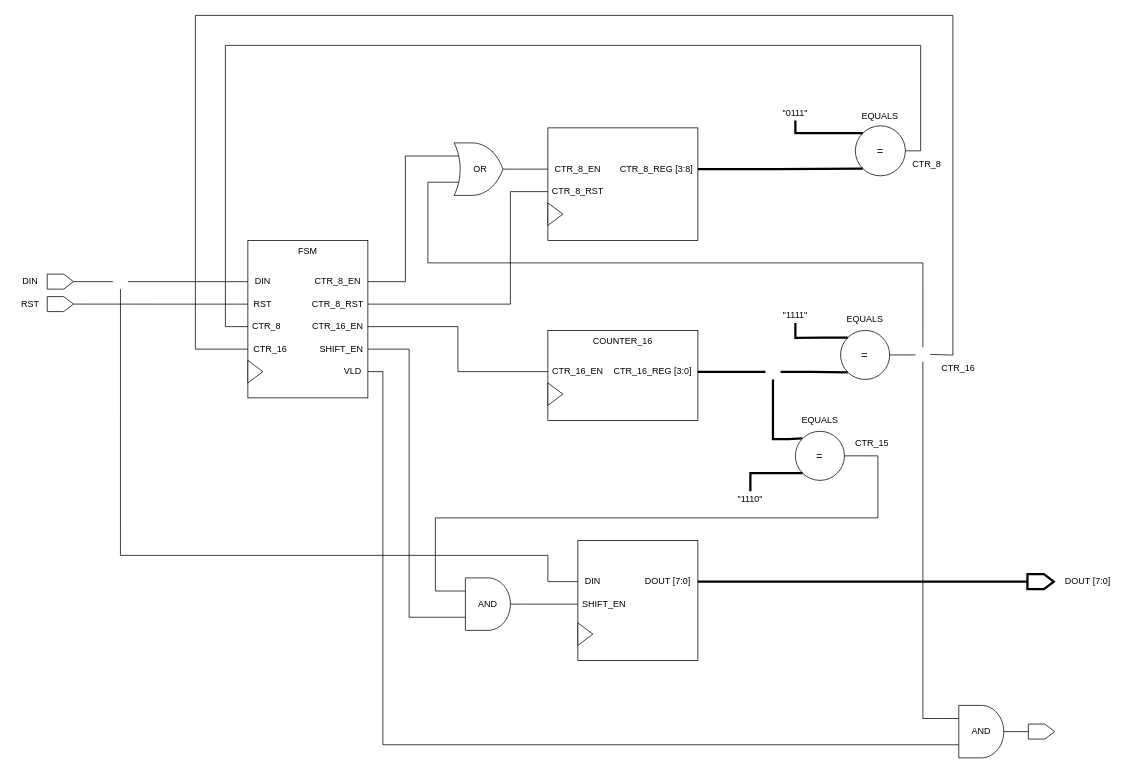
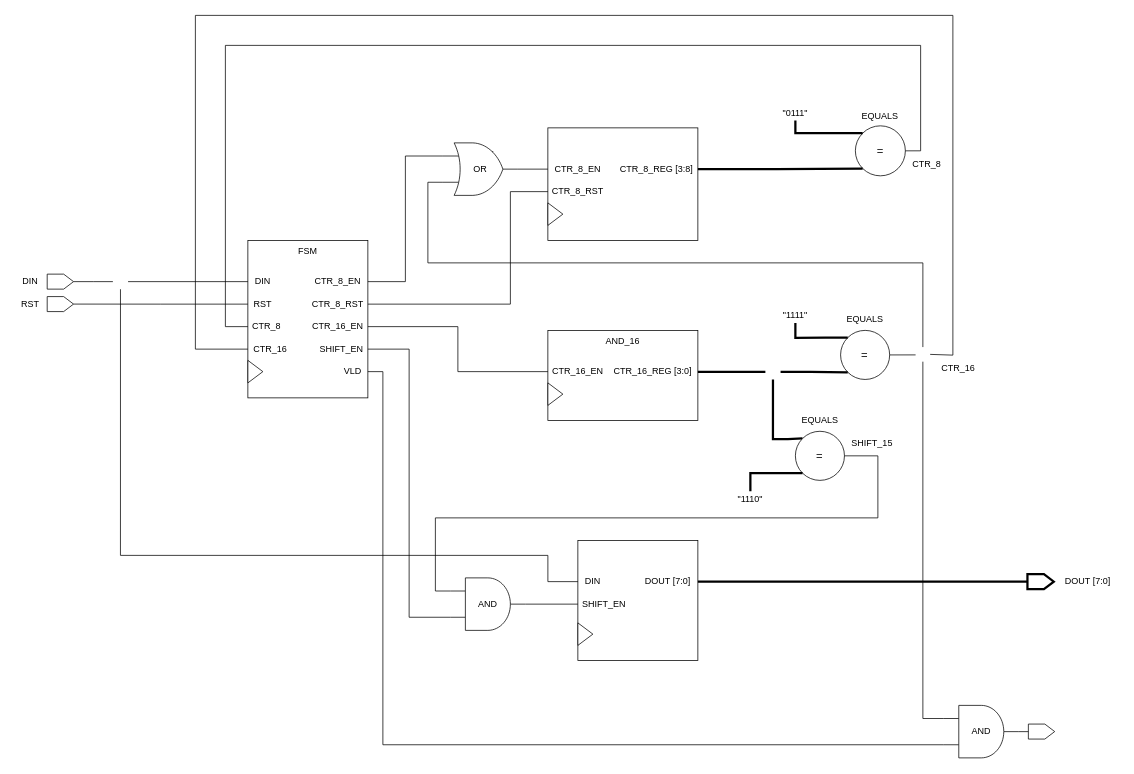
node "COUNTER_16": label "COUNTER_16" -> "AND_16"
node "CTR_15": label "CTR_15" -> "SHIFT_15"
